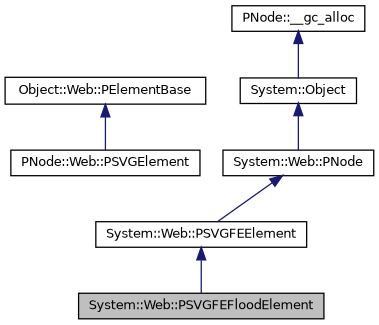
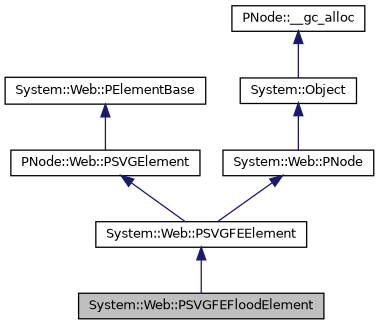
node "Object::Web::PElementBase": label "Object::Web::PElementBase" -> "System::Web::PElementBase"
edge "System::Web::PSVGFEElement" -> "PNode::Web::PSVGElement": added
